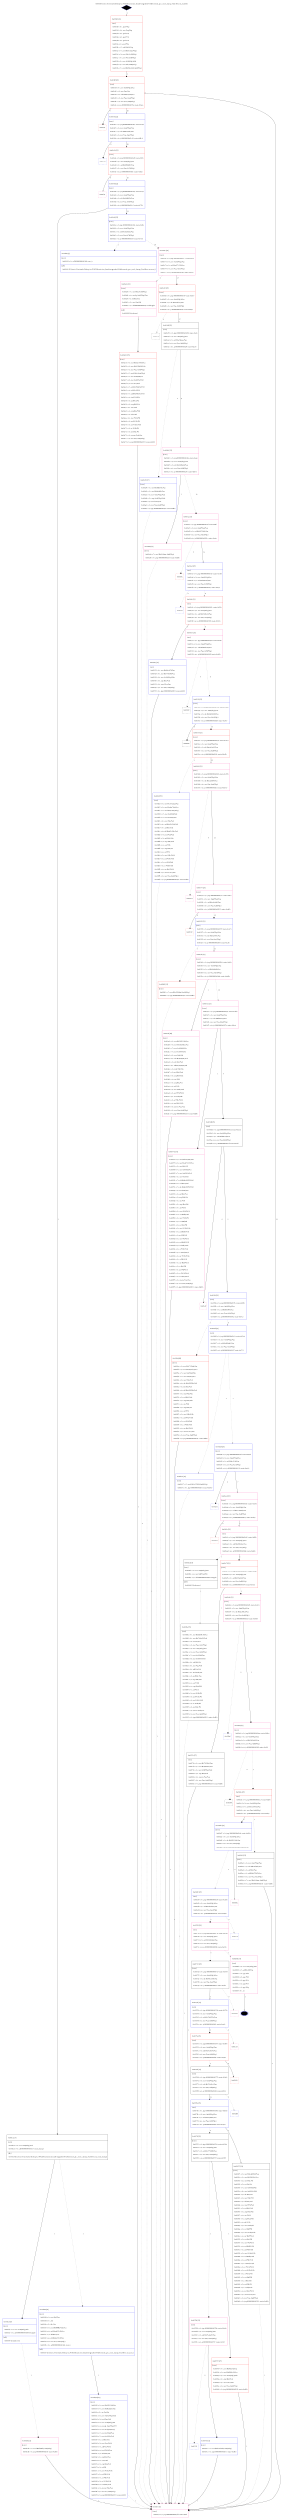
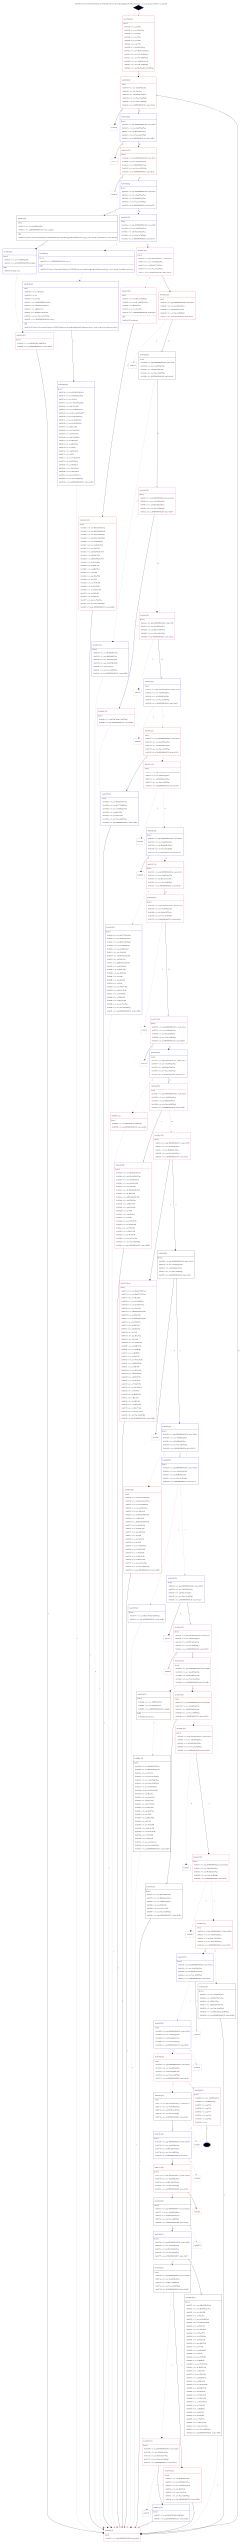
edge "0x401bc2 [9]" -> "0x401b08 [40]": now "0x401b03 [5]" -> "0x401b08 [40]"
